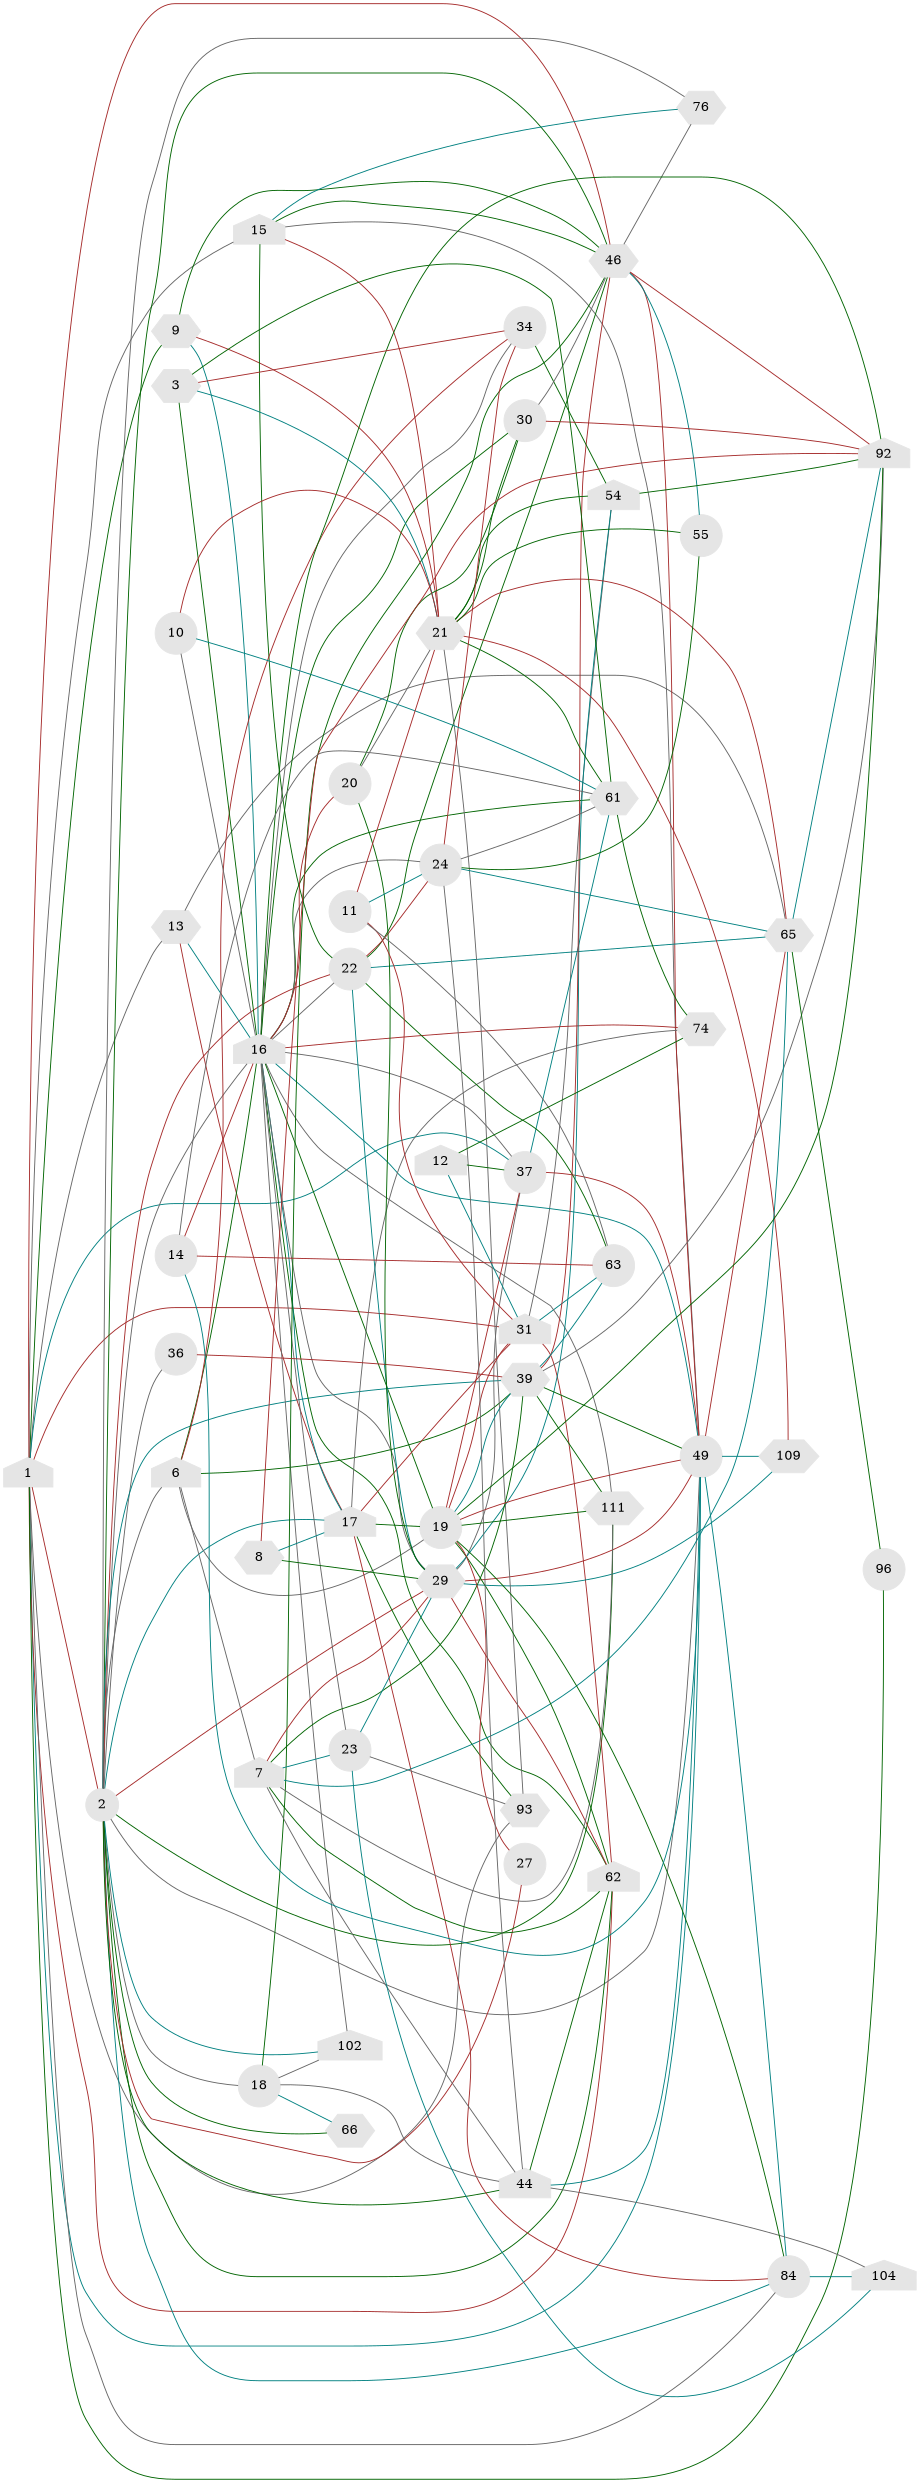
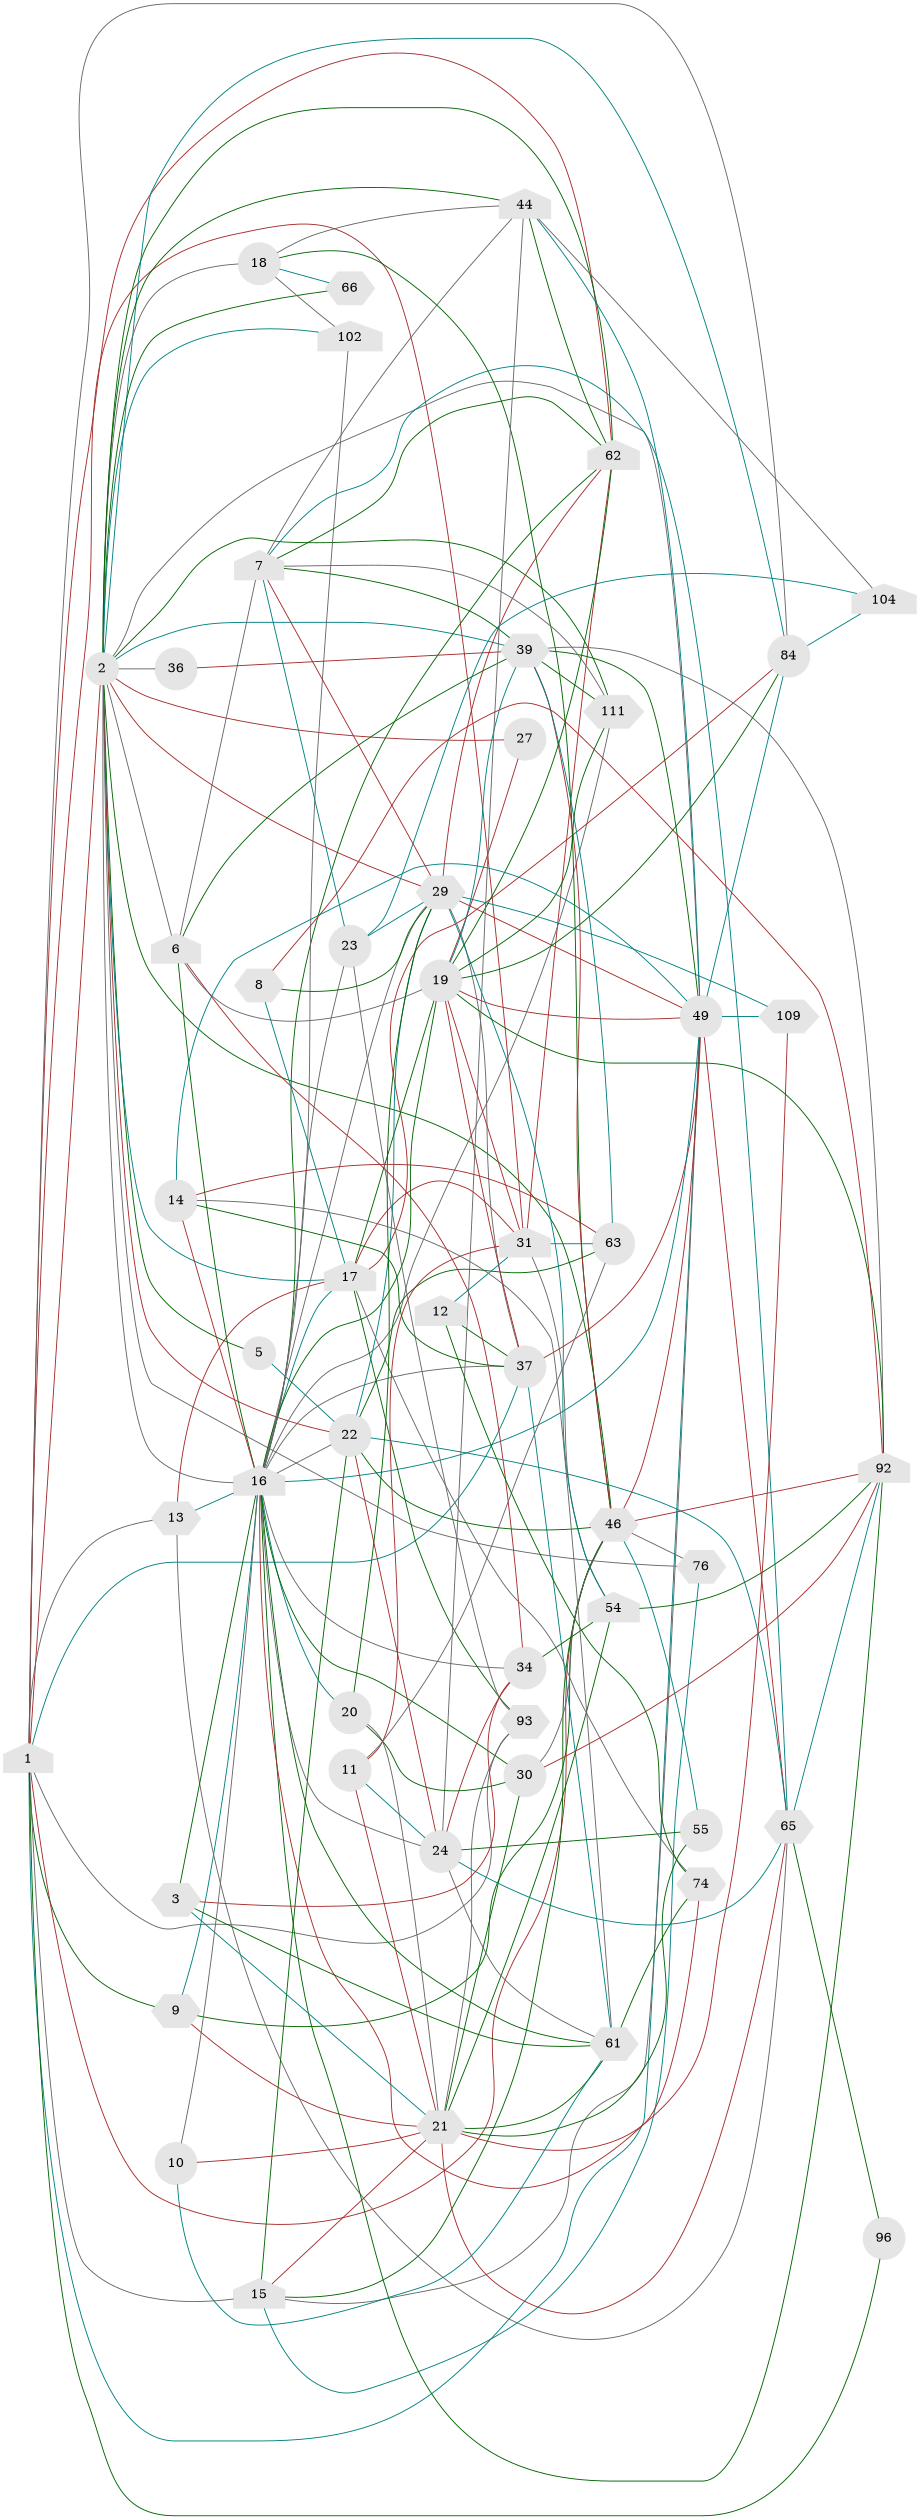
edge "20" -- "16": color brown -> teal
edge "14" -- "37": added
node "5": added
